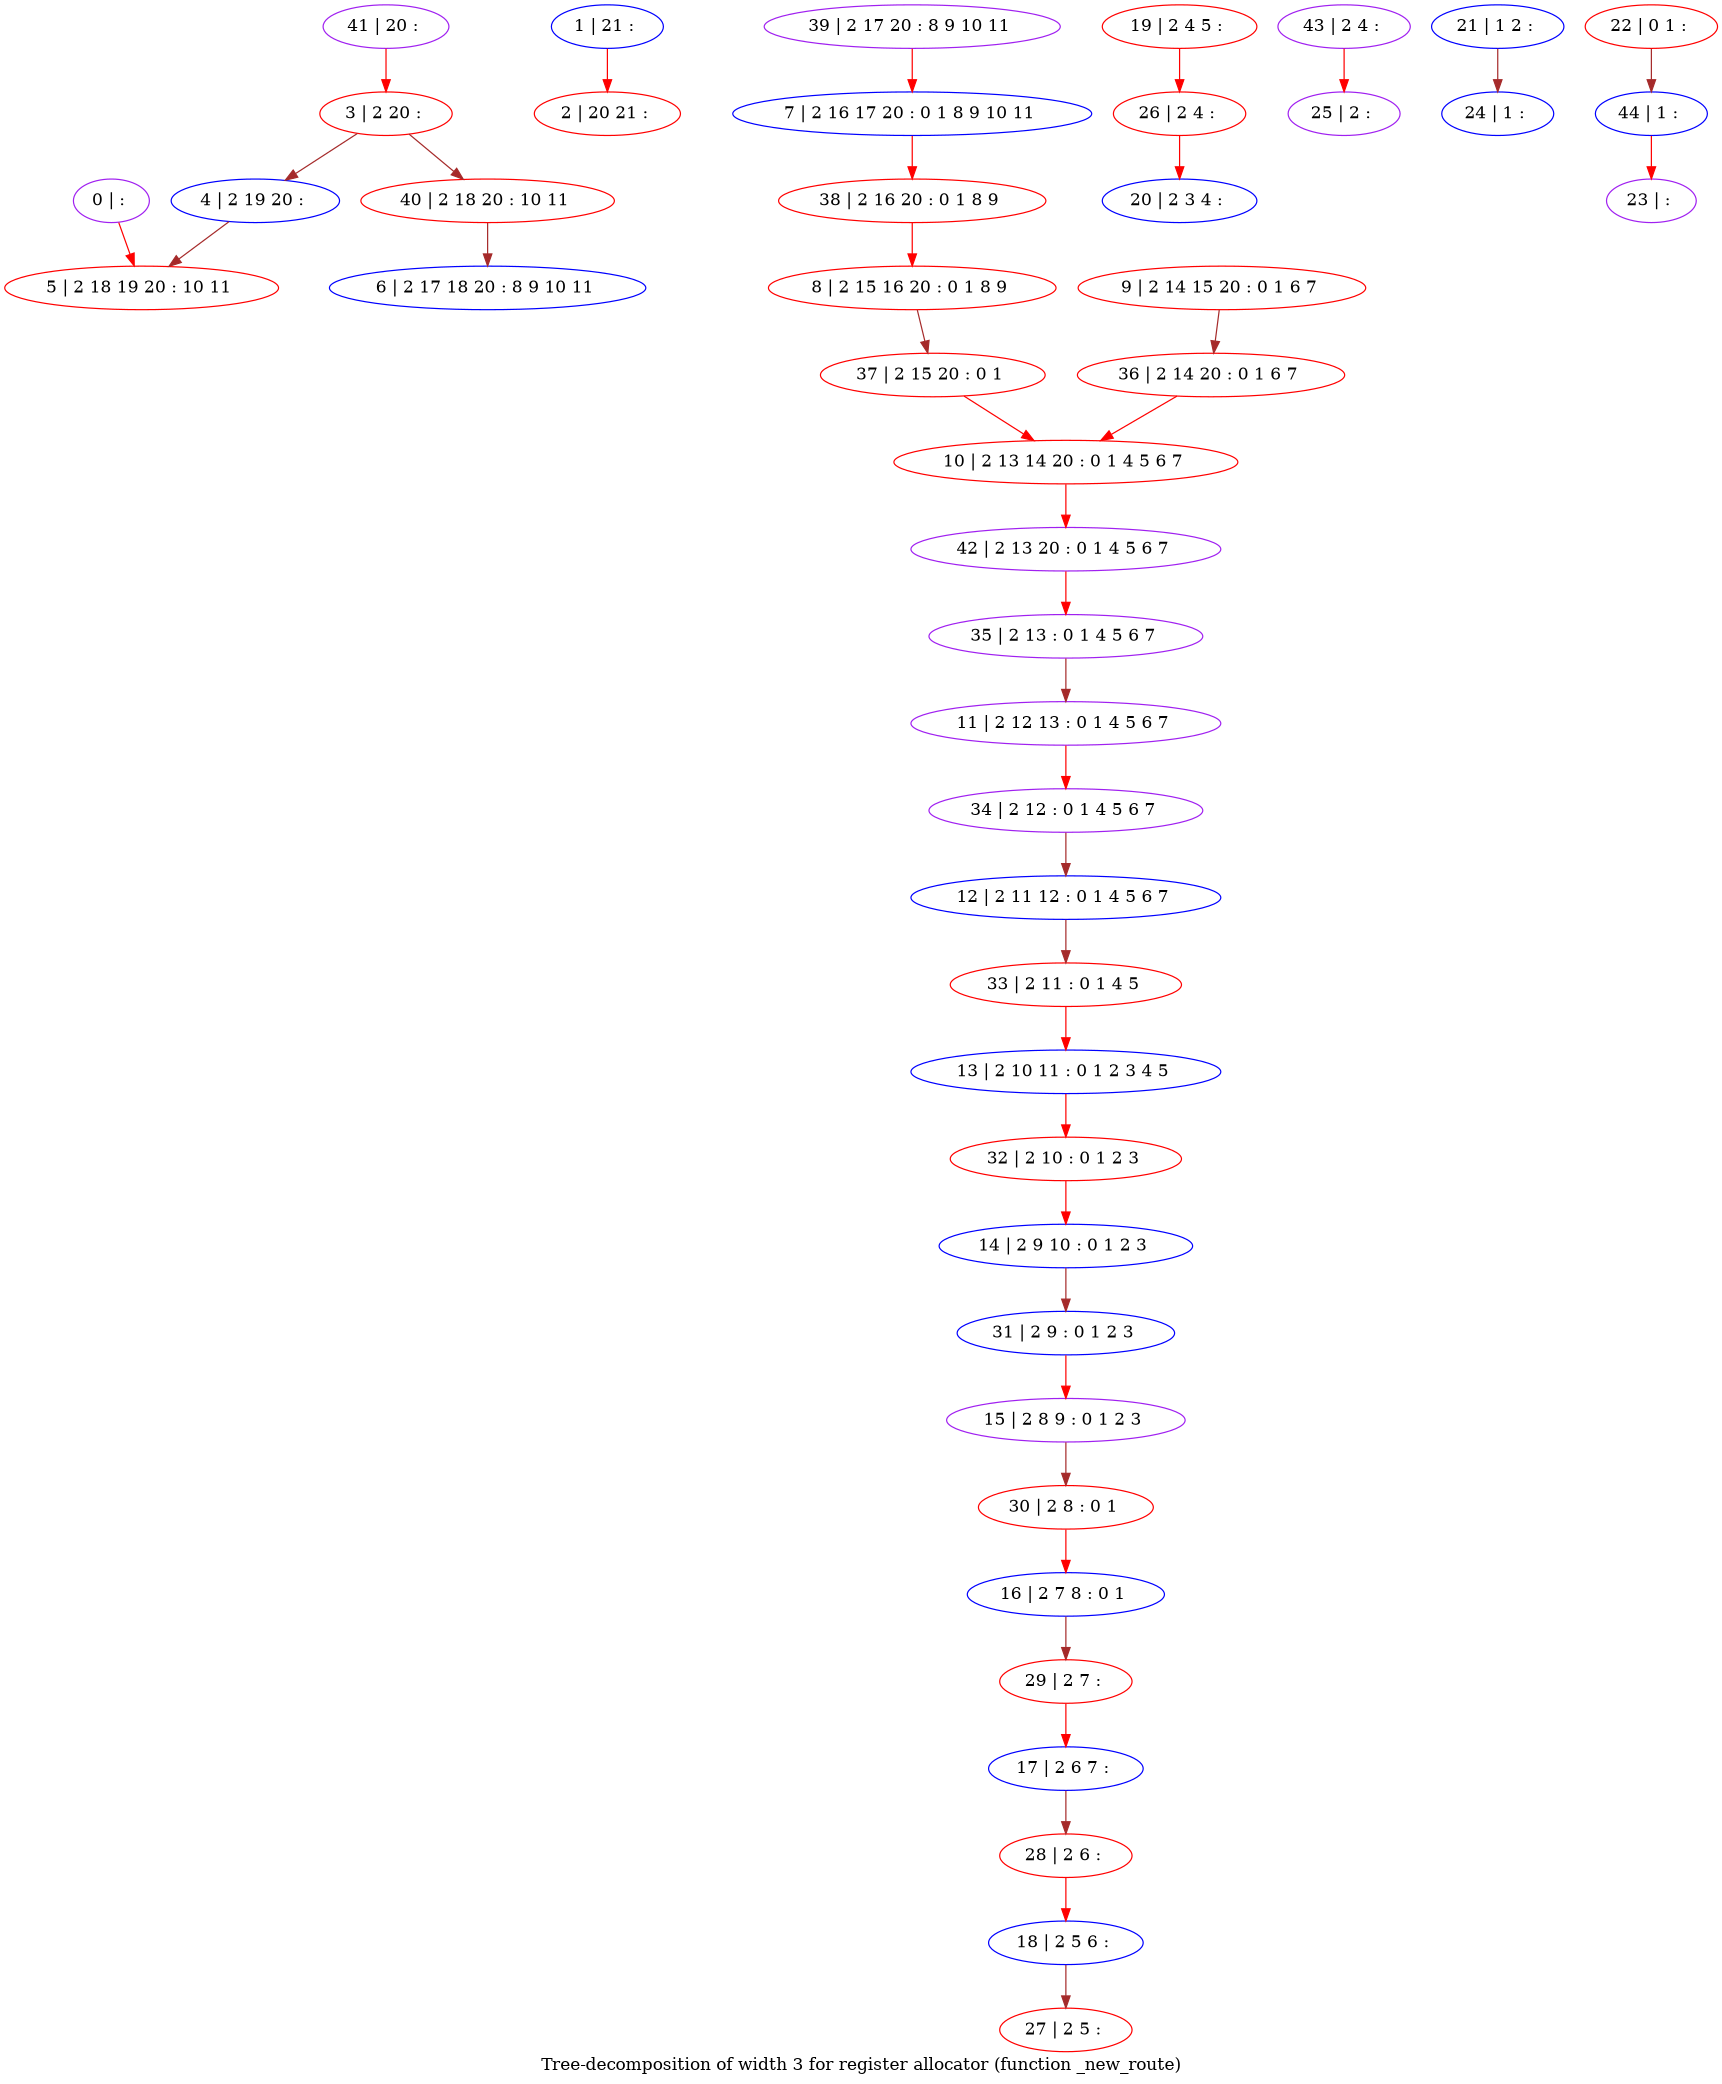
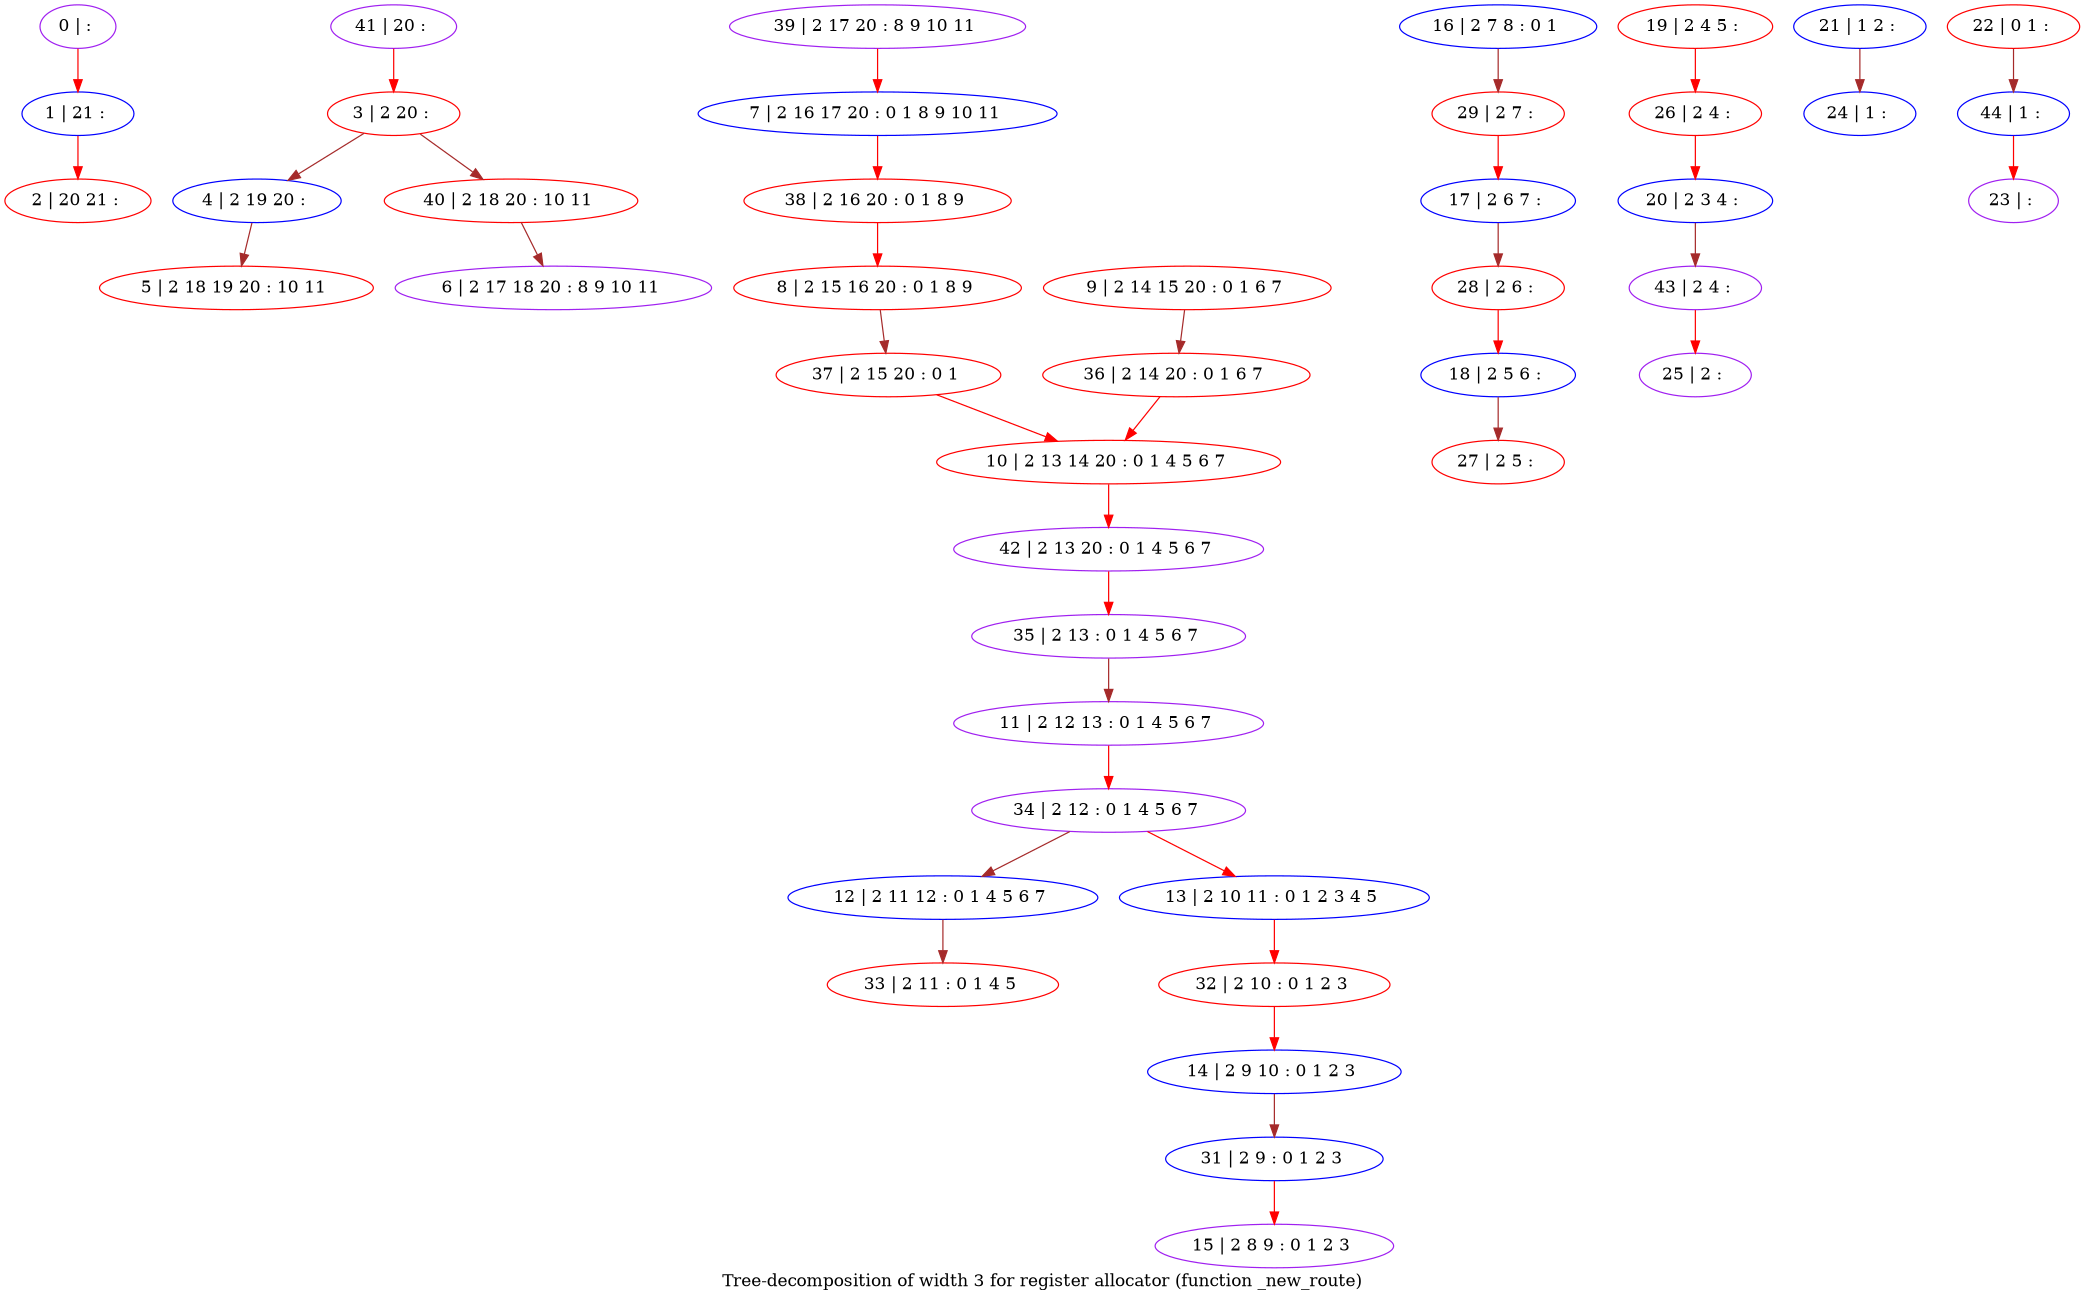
edge "0 | :" -> "5 | 2 18 19 20 : 10 11": now "0 | :" -> "1 | 21 :"
edge "20 | 2 3 4 :" -> "43 | 2 4 :": added
node "6 | 2 17 18 20 : 8 9 10 11": color blue -> purple
edge "33 | 2 11 : 0 1 4 5" -> "13 | 2 10 11 : 0 1 2 3 4 5": now "34 | 2 12 : 0 1 4 5 6 7" -> "13 | 2 10 11 : 0 1 2 3 4 5"
node "30 | 2 8 : 0 1": removed
